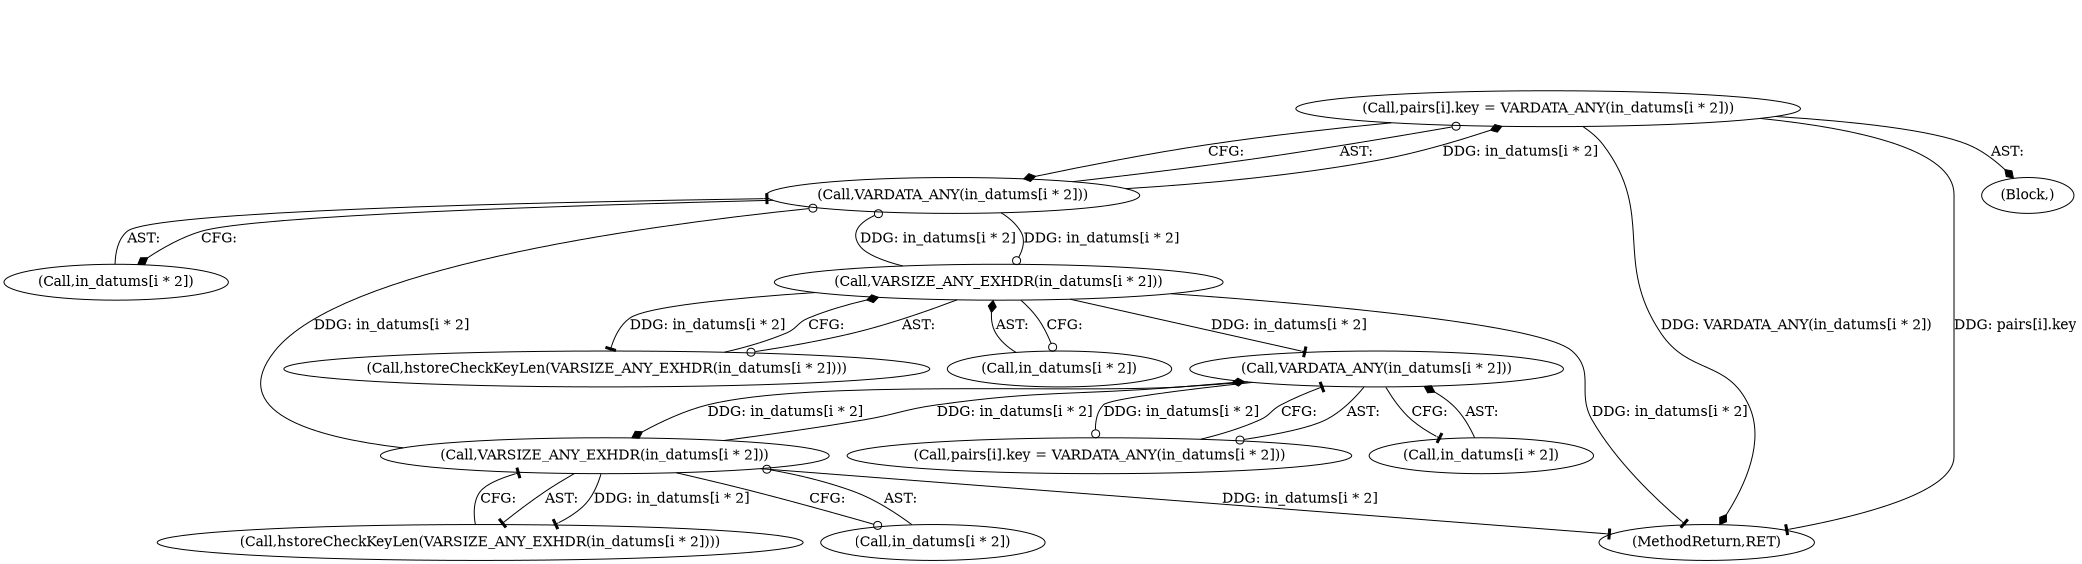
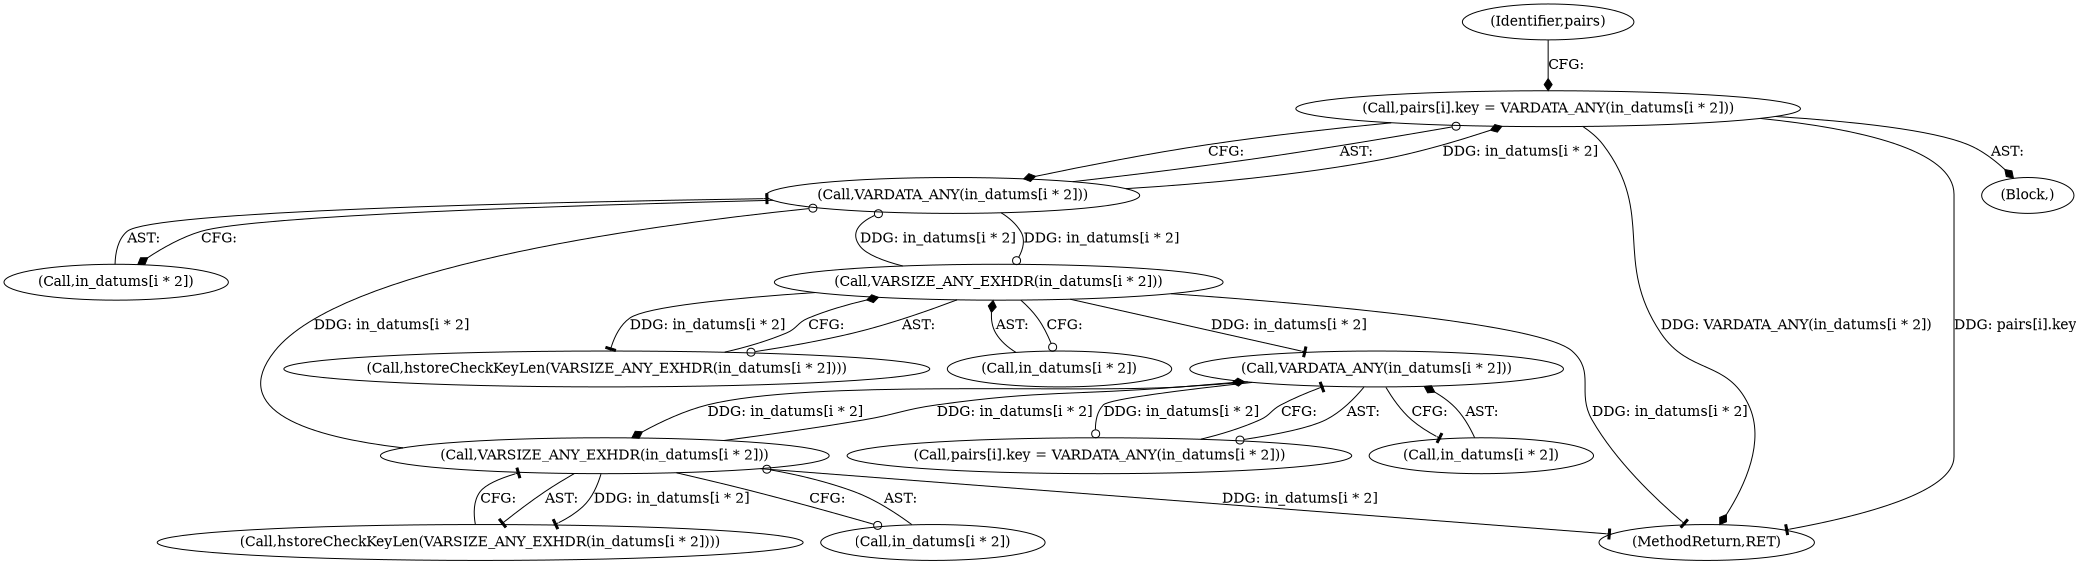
node "(Identifier,pairs)": added
